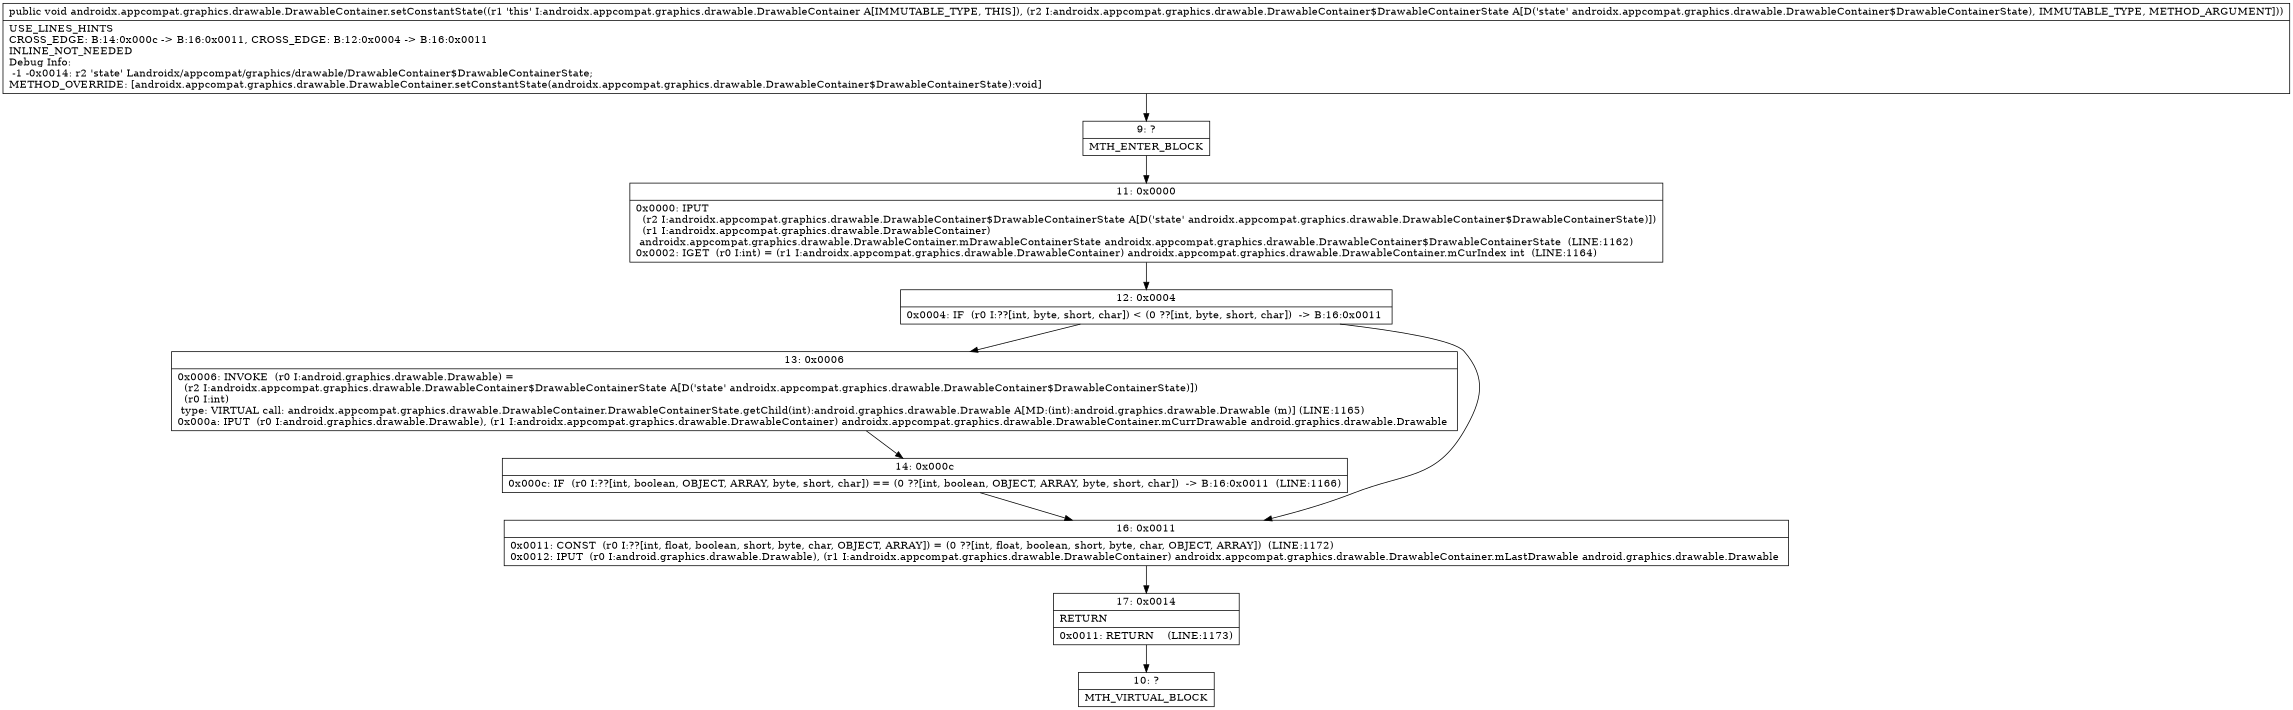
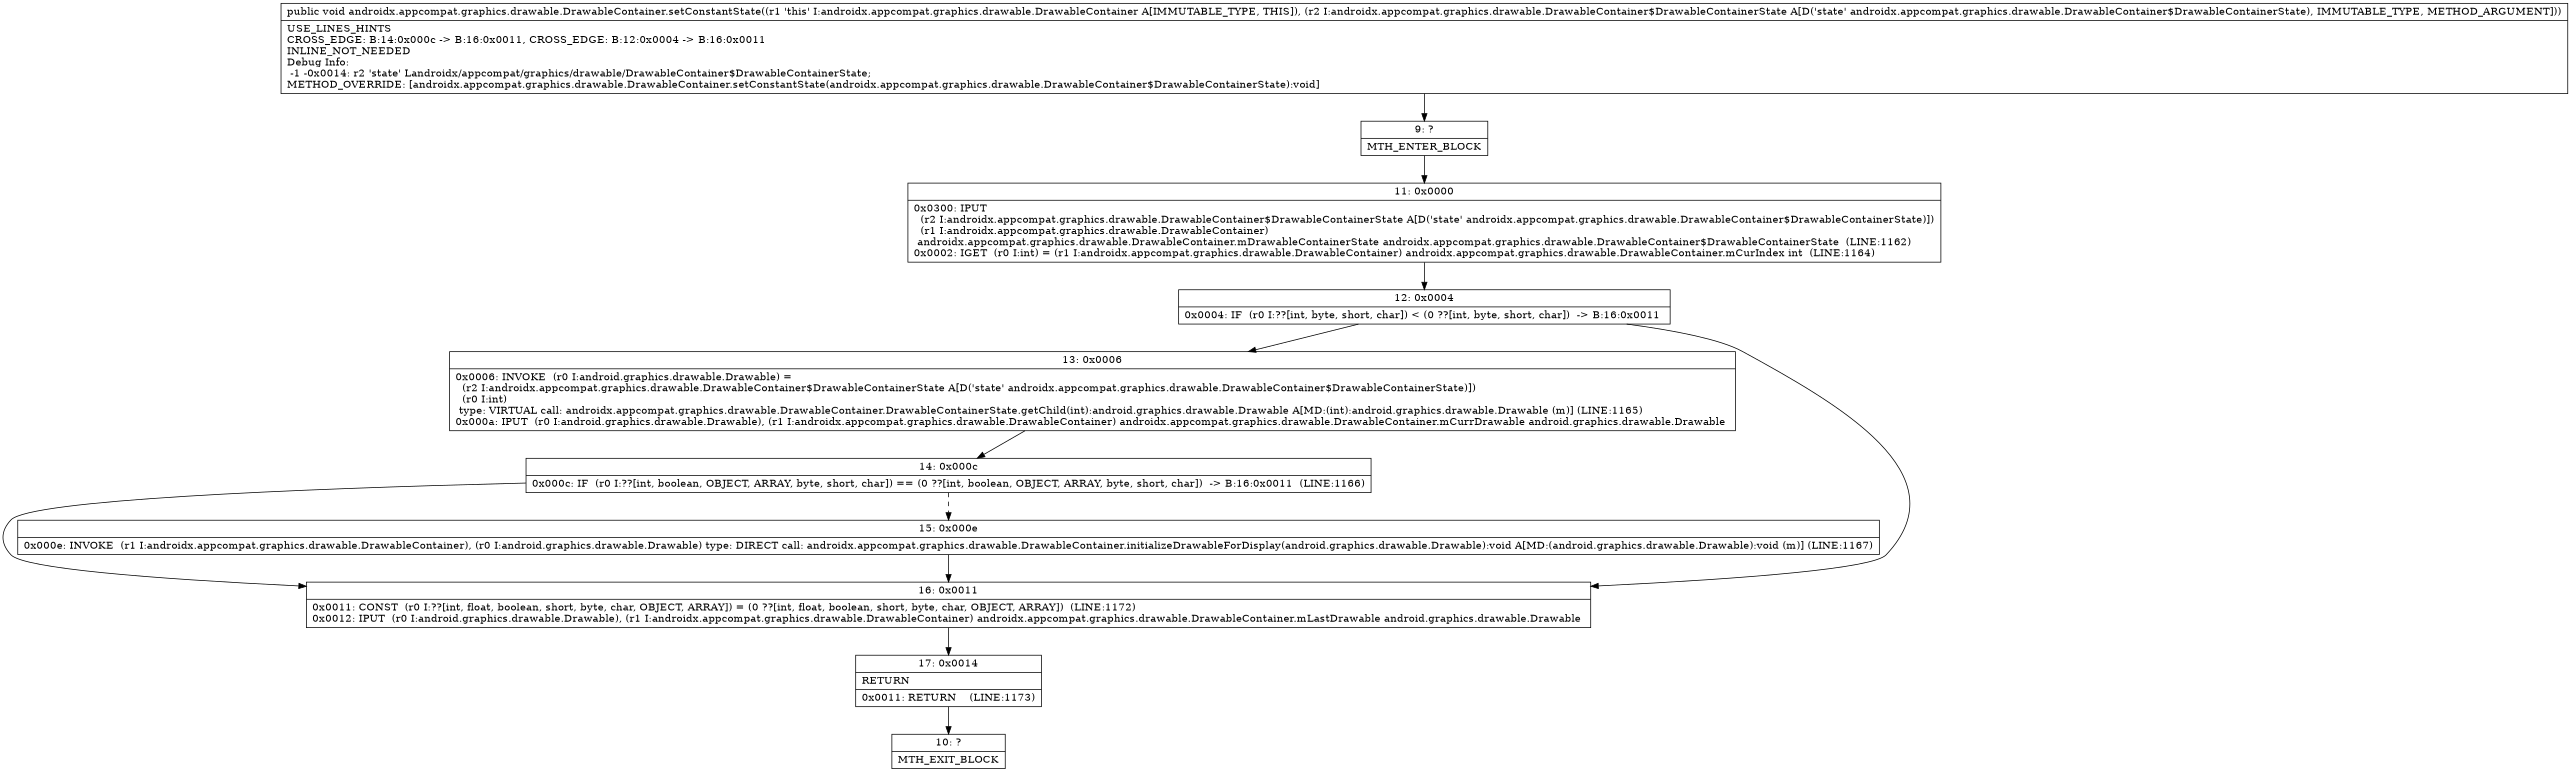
node "11: 0x0000": text "0x0000: IPUT" -> "0x0300: IPUT"
node "15: 0x000e": added
node "10: ?": text "MTH_VIRTUAL_BLOCK" -> "MTH_EXIT_BLOCK"
